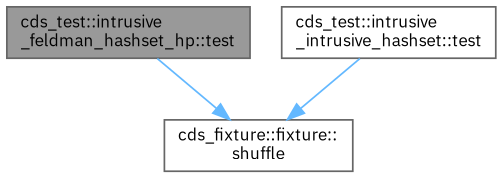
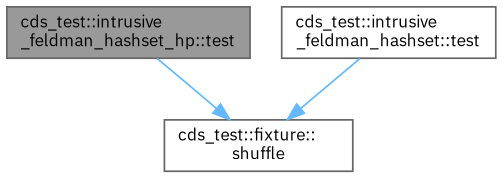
node "cds_test::intrusive _intrusive_hashset::test": label "cds_test::intrusive _intrusive_hashset::test" -> "cds_test::intrusive _feldman_hashset::test"
node "cds_fixture::fixture:: shuffle": label "cds_fixture::fixture:: shuffle" -> "cds_test::fixture:: shuffle"
